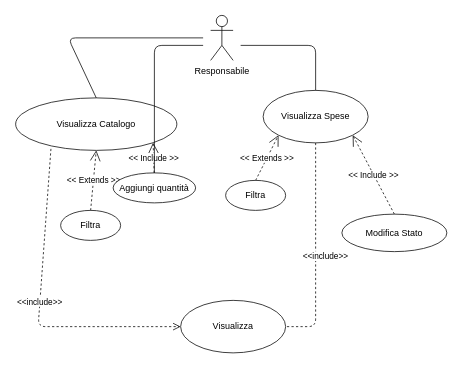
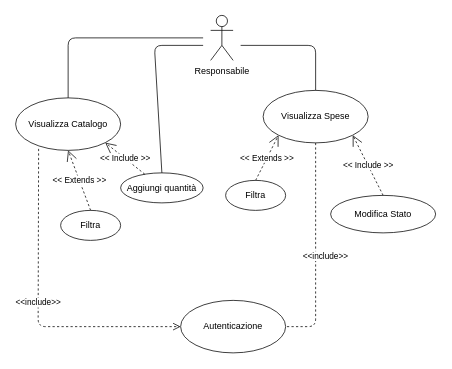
node "Visualizza Catalogo": size 161x53 -> 105x53
node "Aggiungi quantità": moved (154, 188) -> (162, 188)
node "Modifica Stato": moved (394, 233) -> (383, 214)
node "Visualizza": label "Visualizza" -> "Autenticazione"
